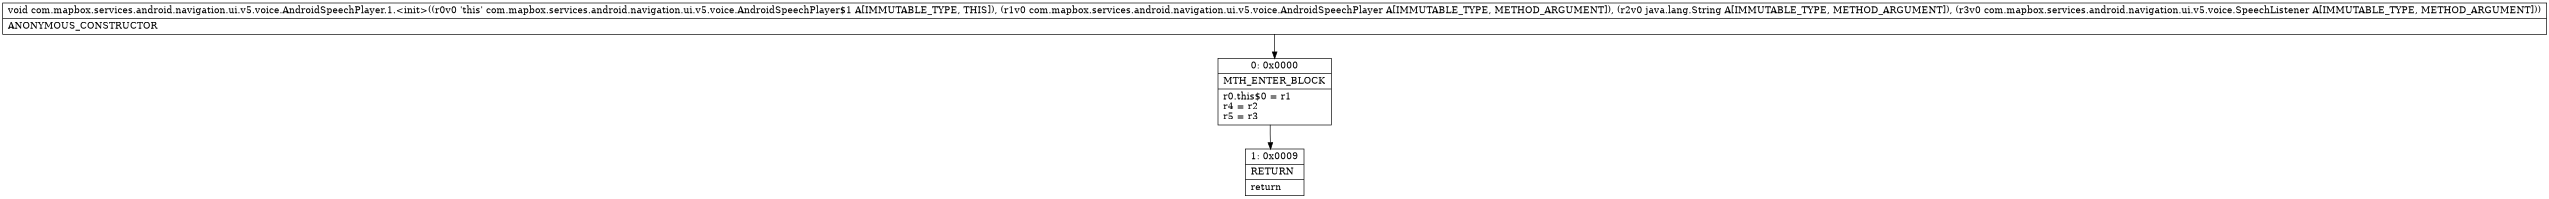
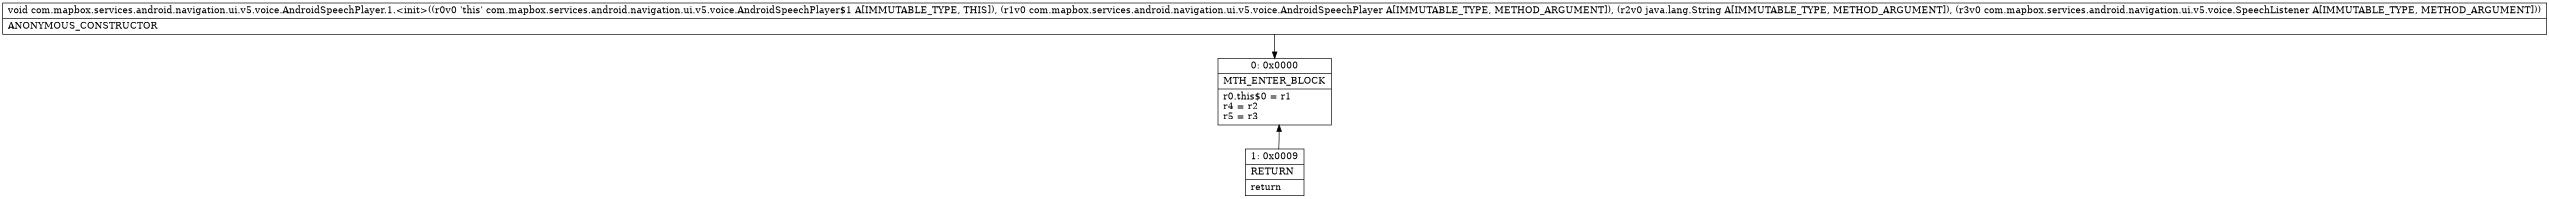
edge "0: 0x0000" -> "1: 0x0009": reversed
